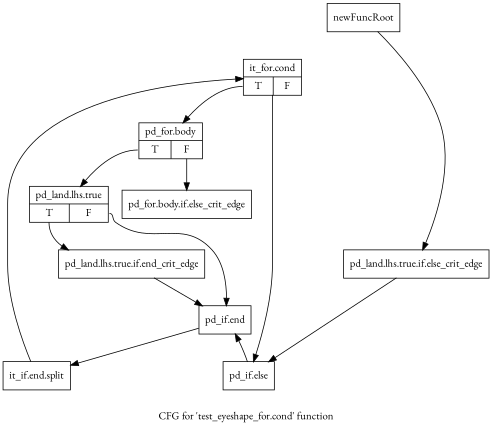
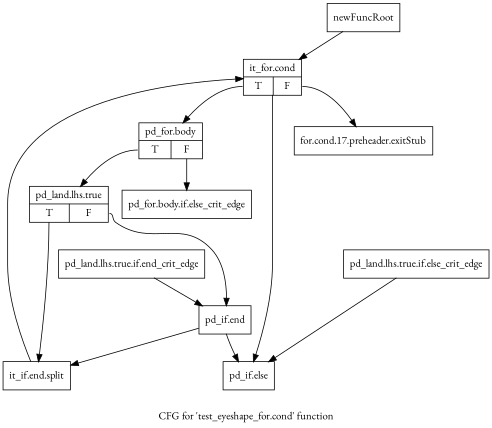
edge "newFuncRoot" -> "pd_land.lhs.true.if.else_crit_edge": now "newFuncRoot" -> "it_for.cond"
node "for.cond.17.preheader.exitStub": added
edge "pd_land.lhs.true" -> "pd_land.lhs.true.if.end_crit_edge": now "pd_land.lhs.true" -> "it_if.end.split"
edge "pd_if.else" -> "pd_if.end": reversed
